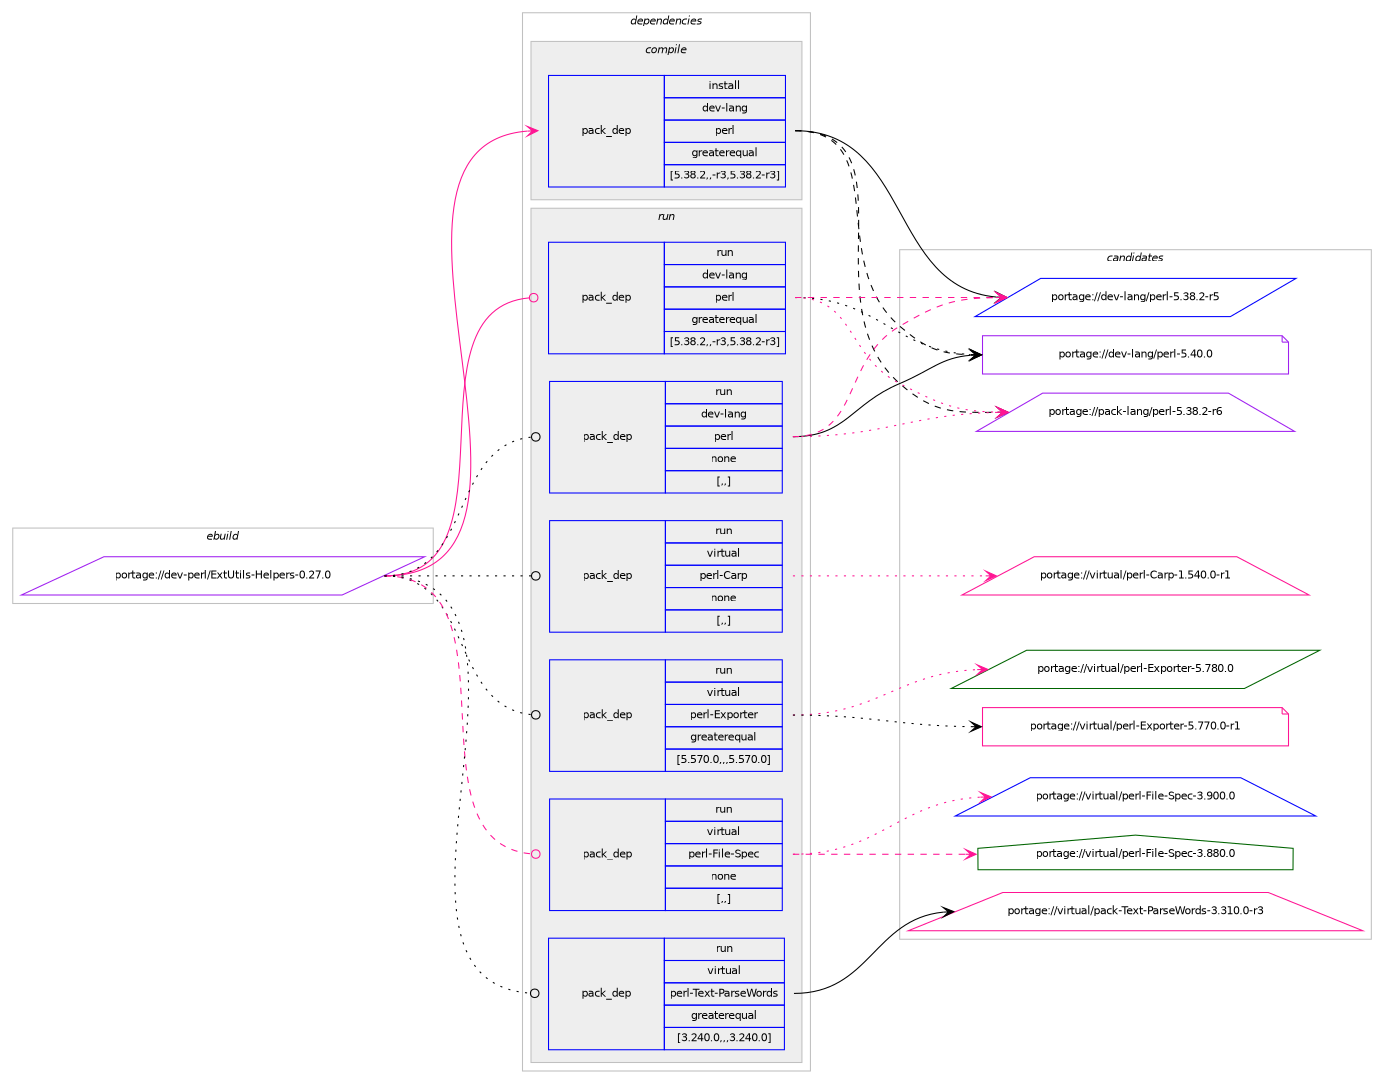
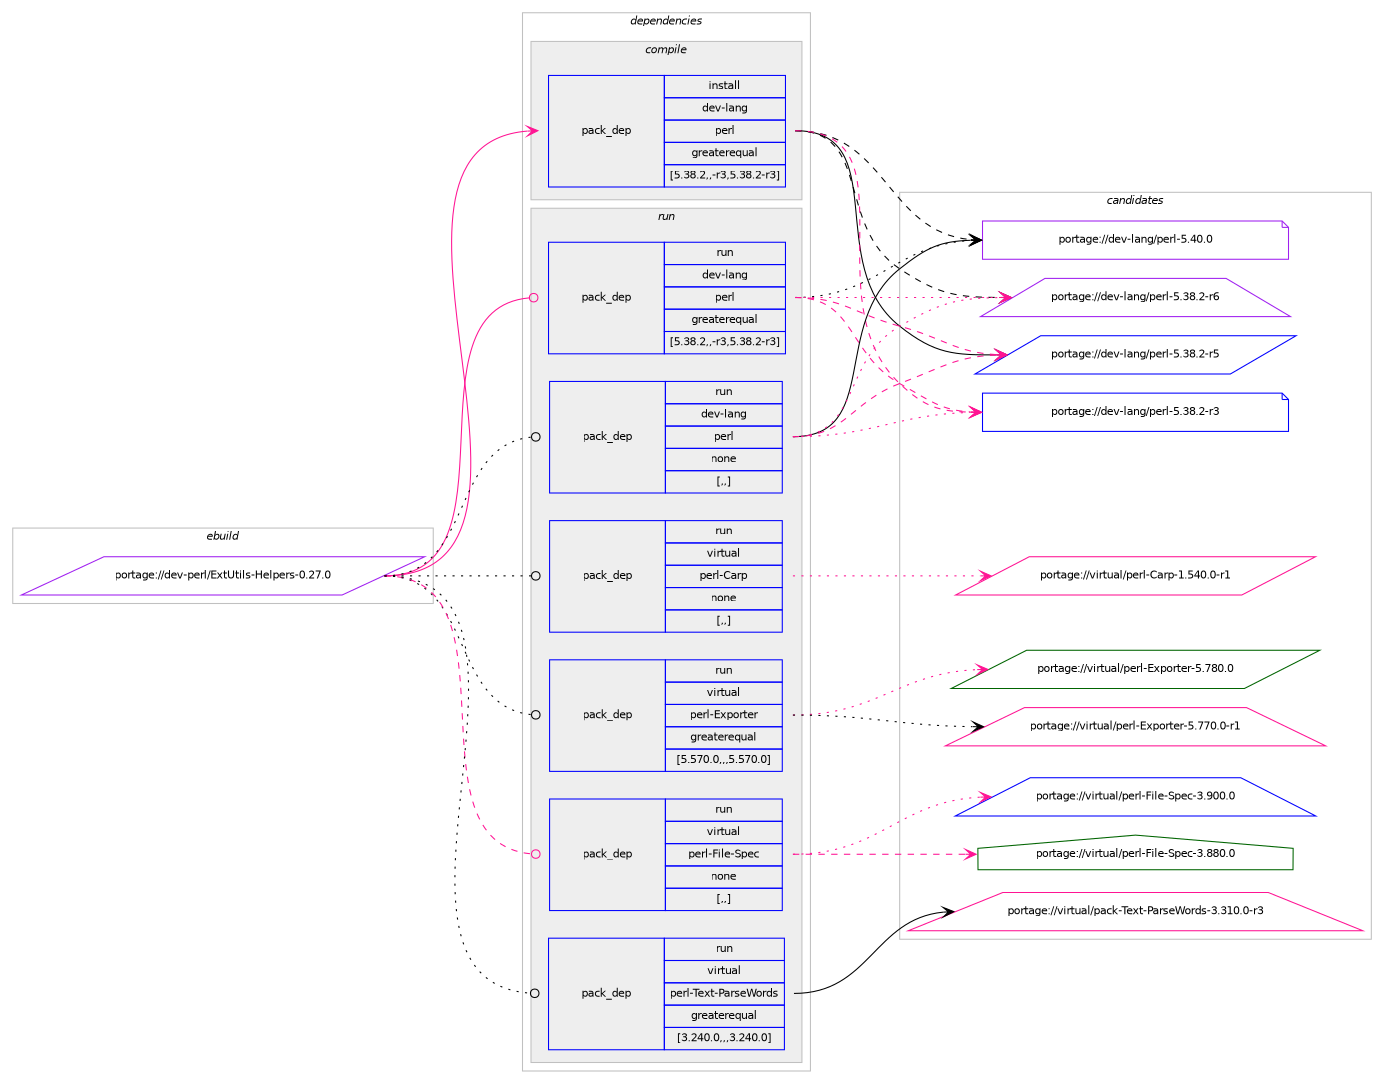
node "portage://pack-lang/perl-5.38.2-r6": label "portage://pack-lang/perl-5.38.2-r6" -> "portage://dev-lang/perl-5.38.2-r6"
node "portage://dev-lang/perl-5.38.2-r3": added
node "portage://virtual/perl-Carp-1.540.0-r1": shape trapezium -> parallelogram
node "portage://virtual/perl-Exporter-5.770.0-r1": shape note -> trapezium
